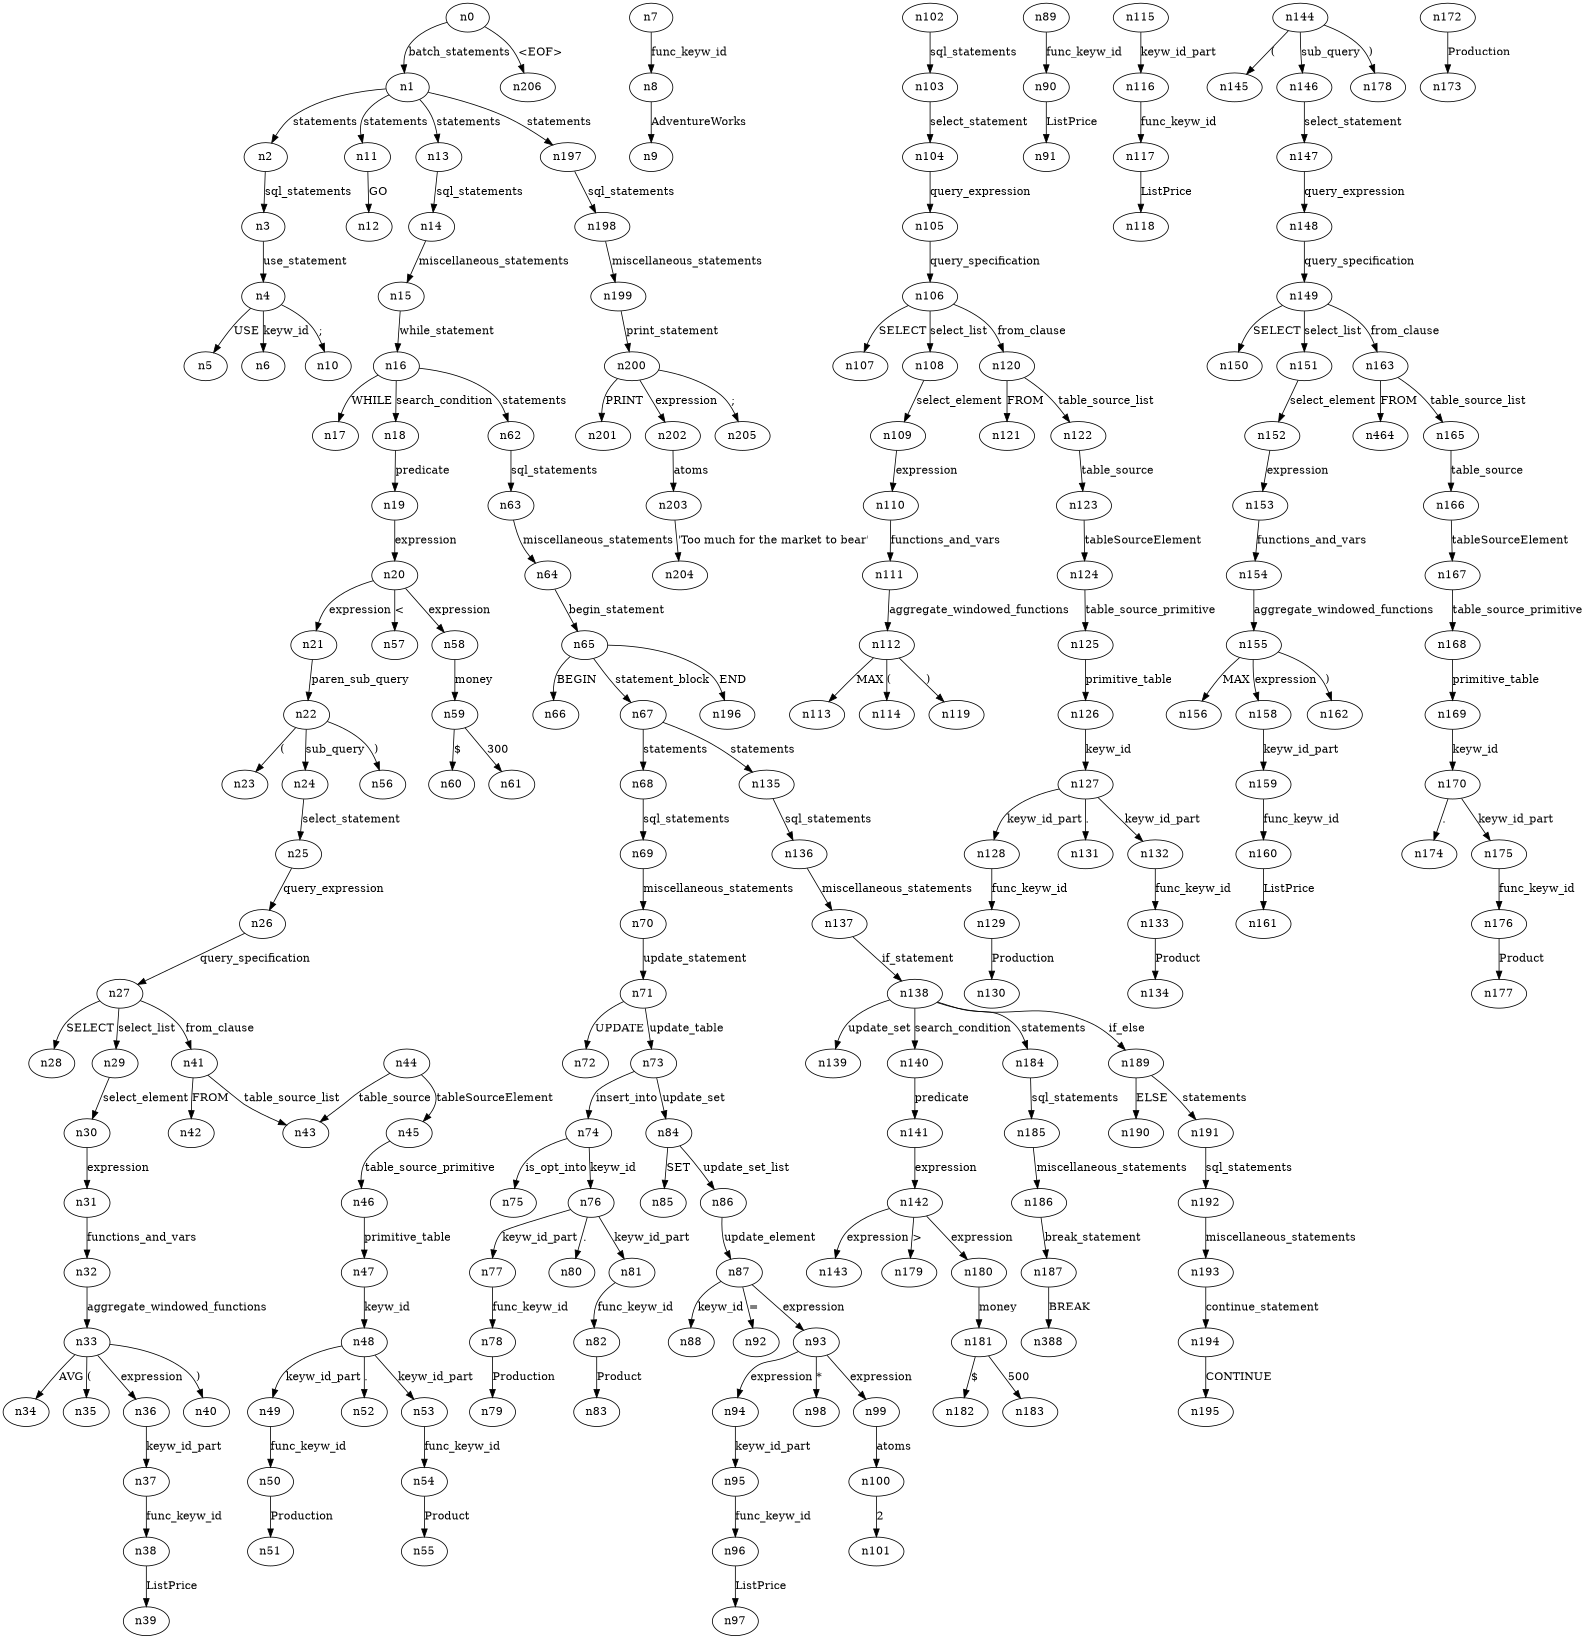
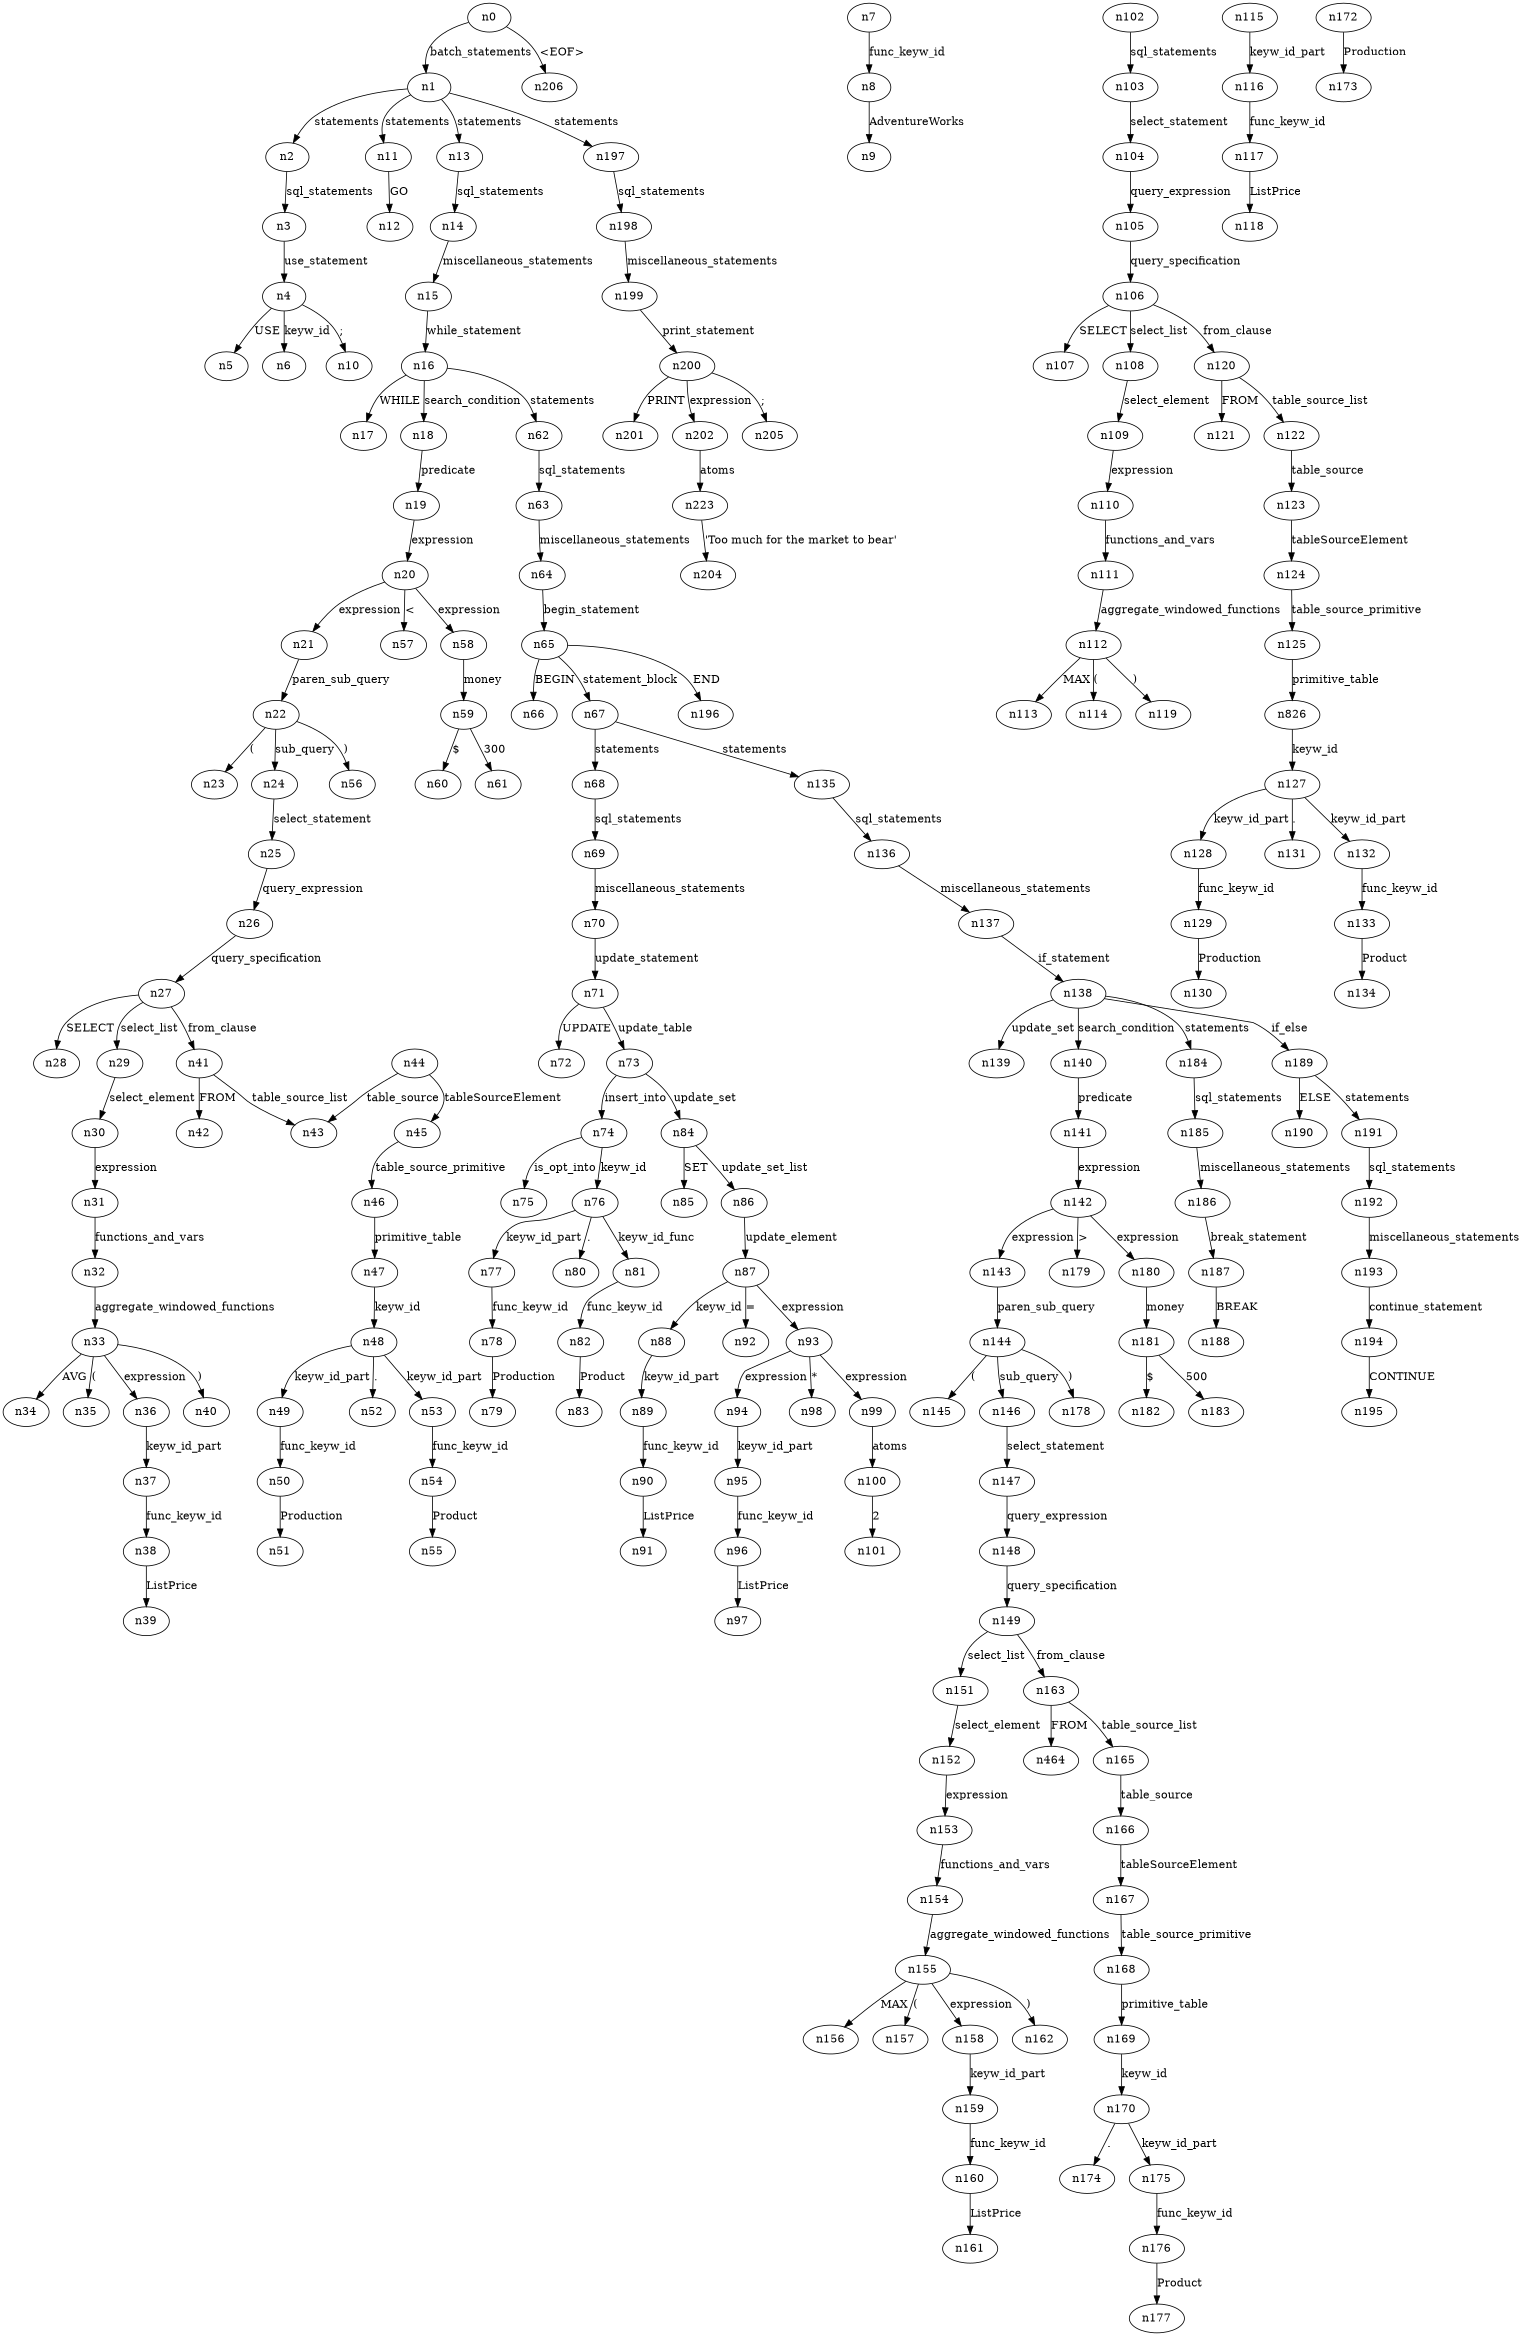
node "n150": removed
node "n203": label "n203" -> "n223"
node "n126": label "n126" -> "n826"
edge "n76" -> "n81": label "keyw_id_part" -> "keyw_id_func"
edge "n143" -> "n144": added, label "paren_sub_query"
node "n388": label "n388" -> "n188"
edge "n88" -> "n89": added, label "keyw_id_part"
node "n157": added
